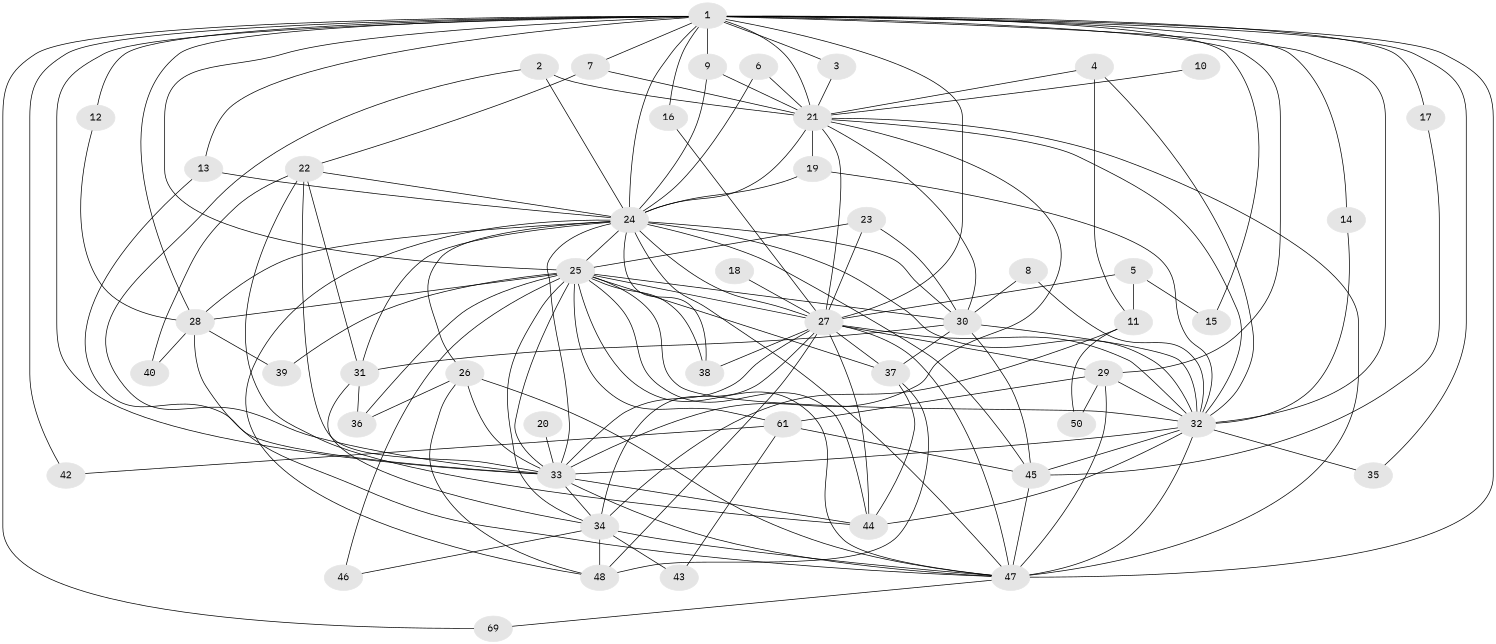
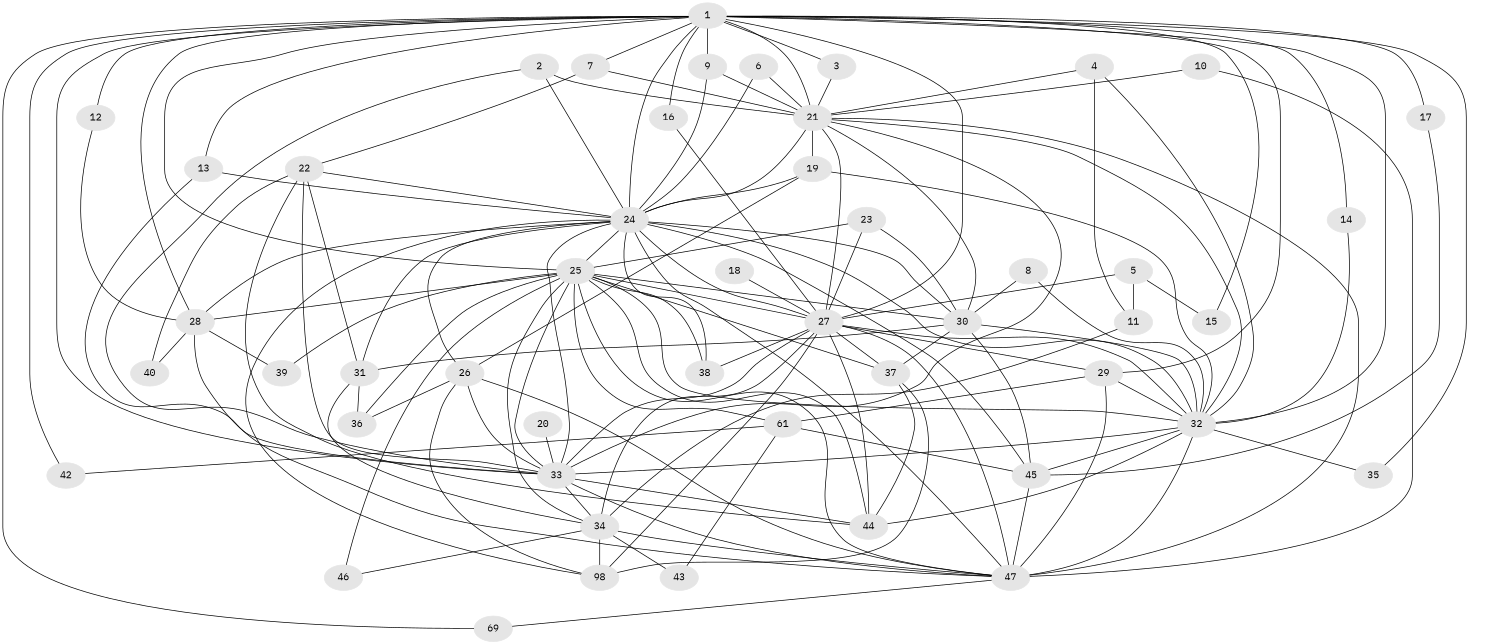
edge "1" -- "47": now "10" -- "47"
edge "19" -- "26": added
node "50": removed
node "48": label "48" -> "98"
